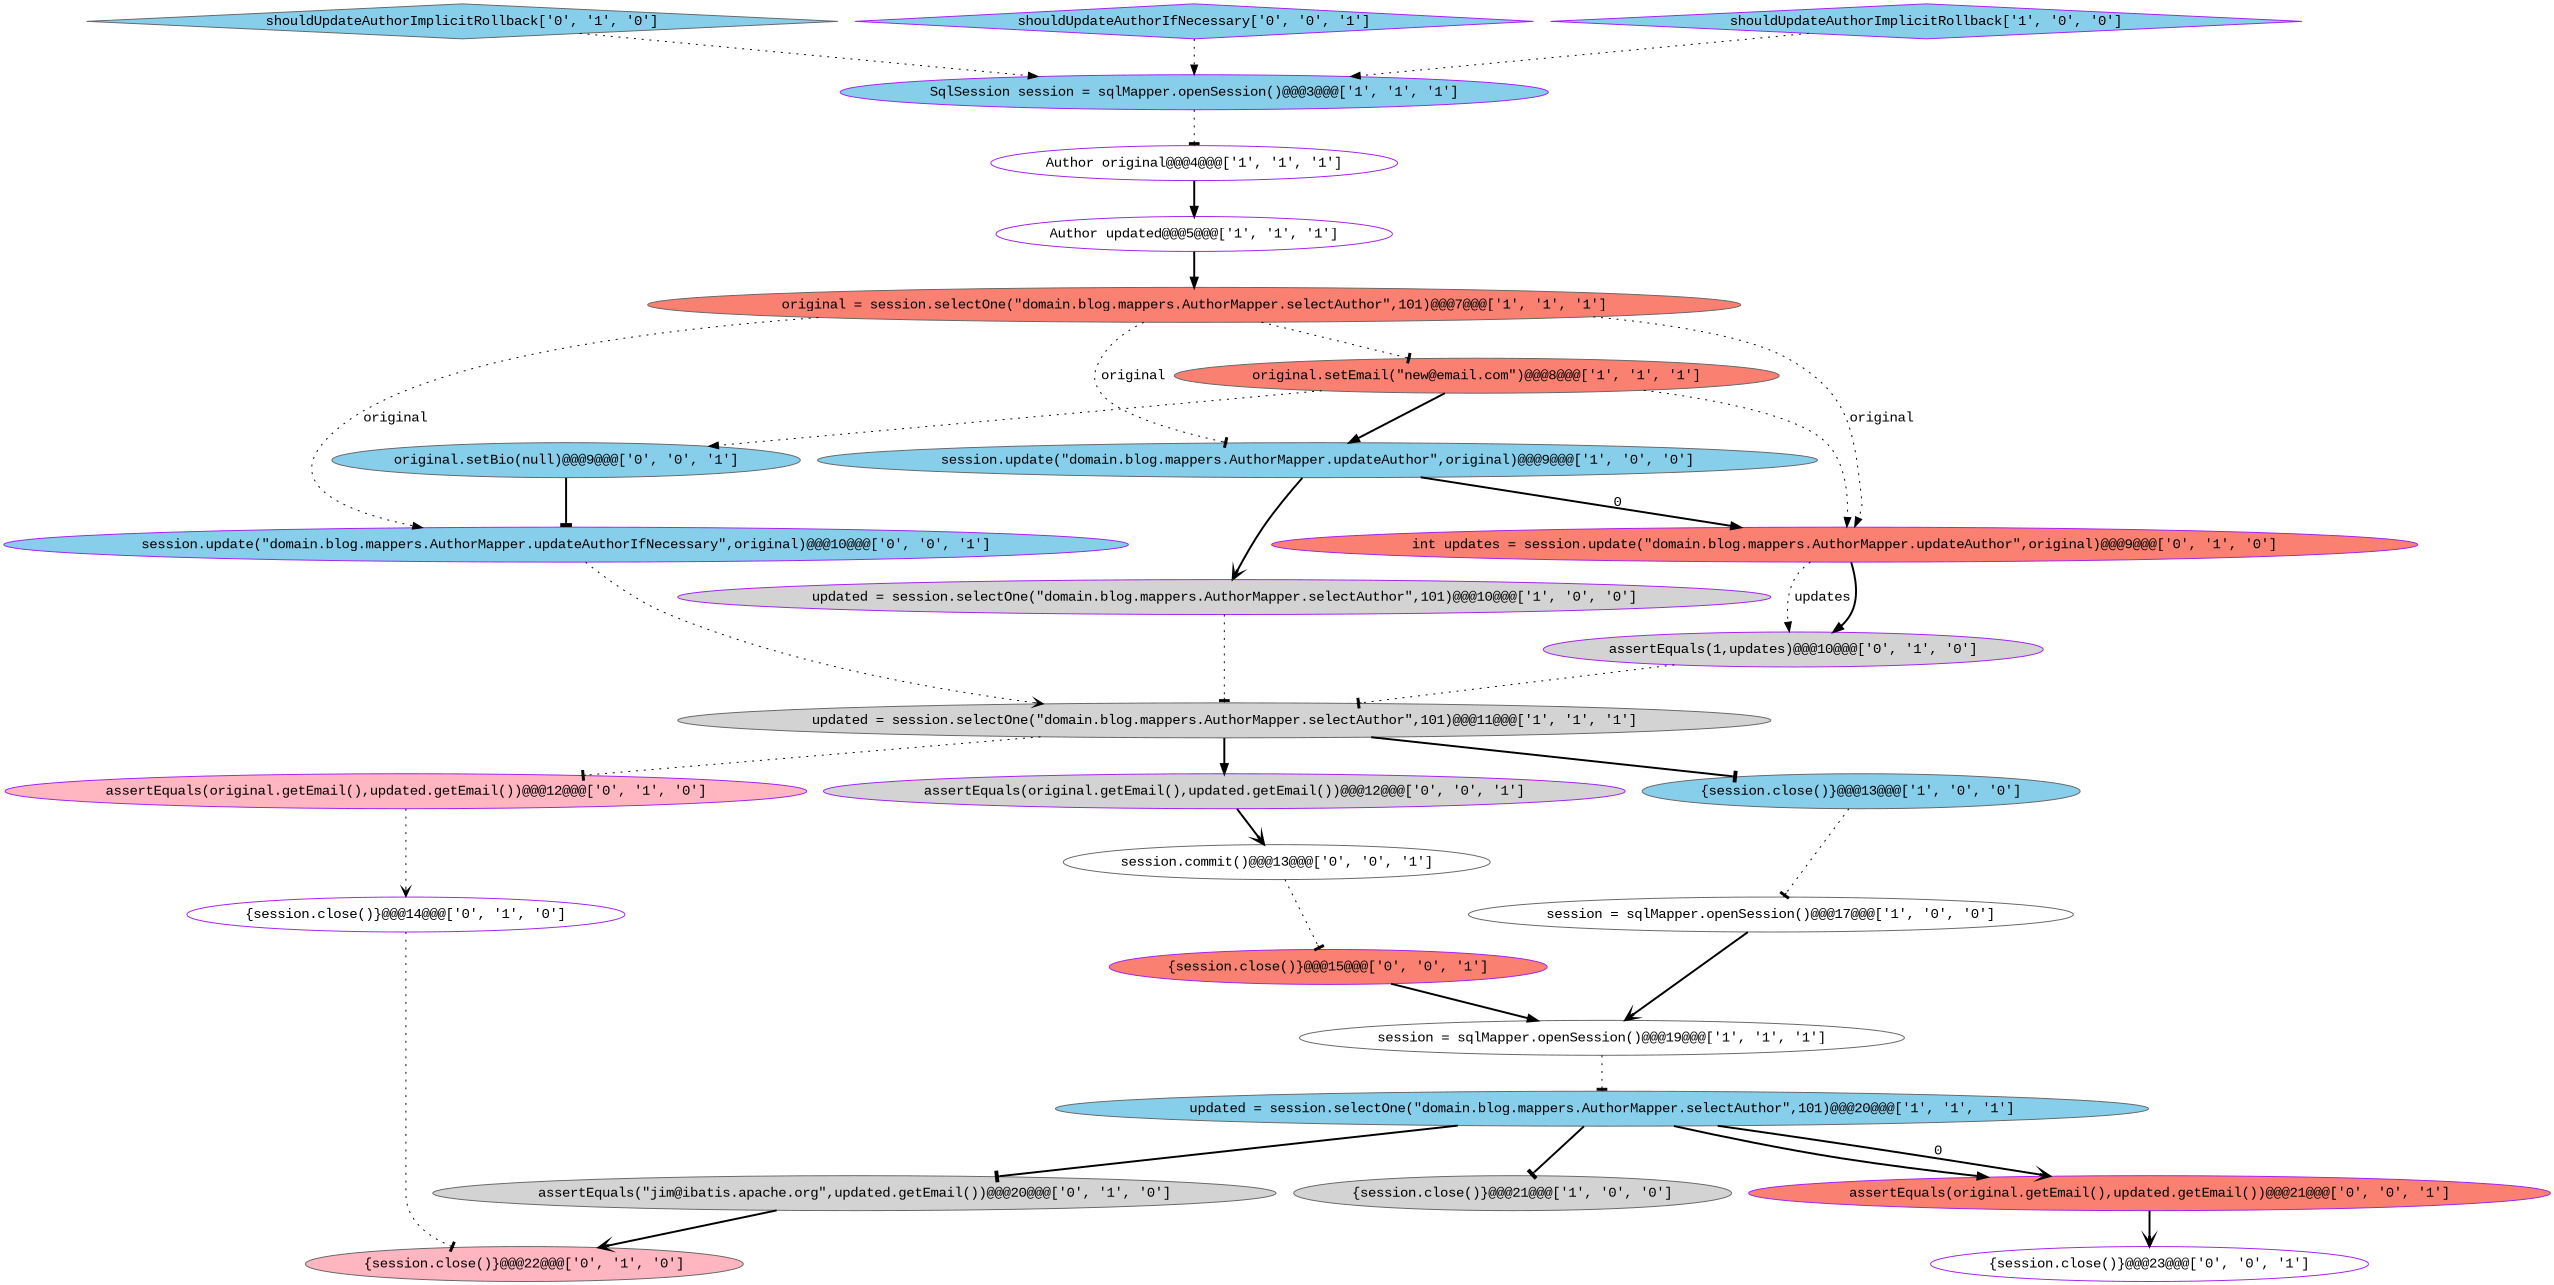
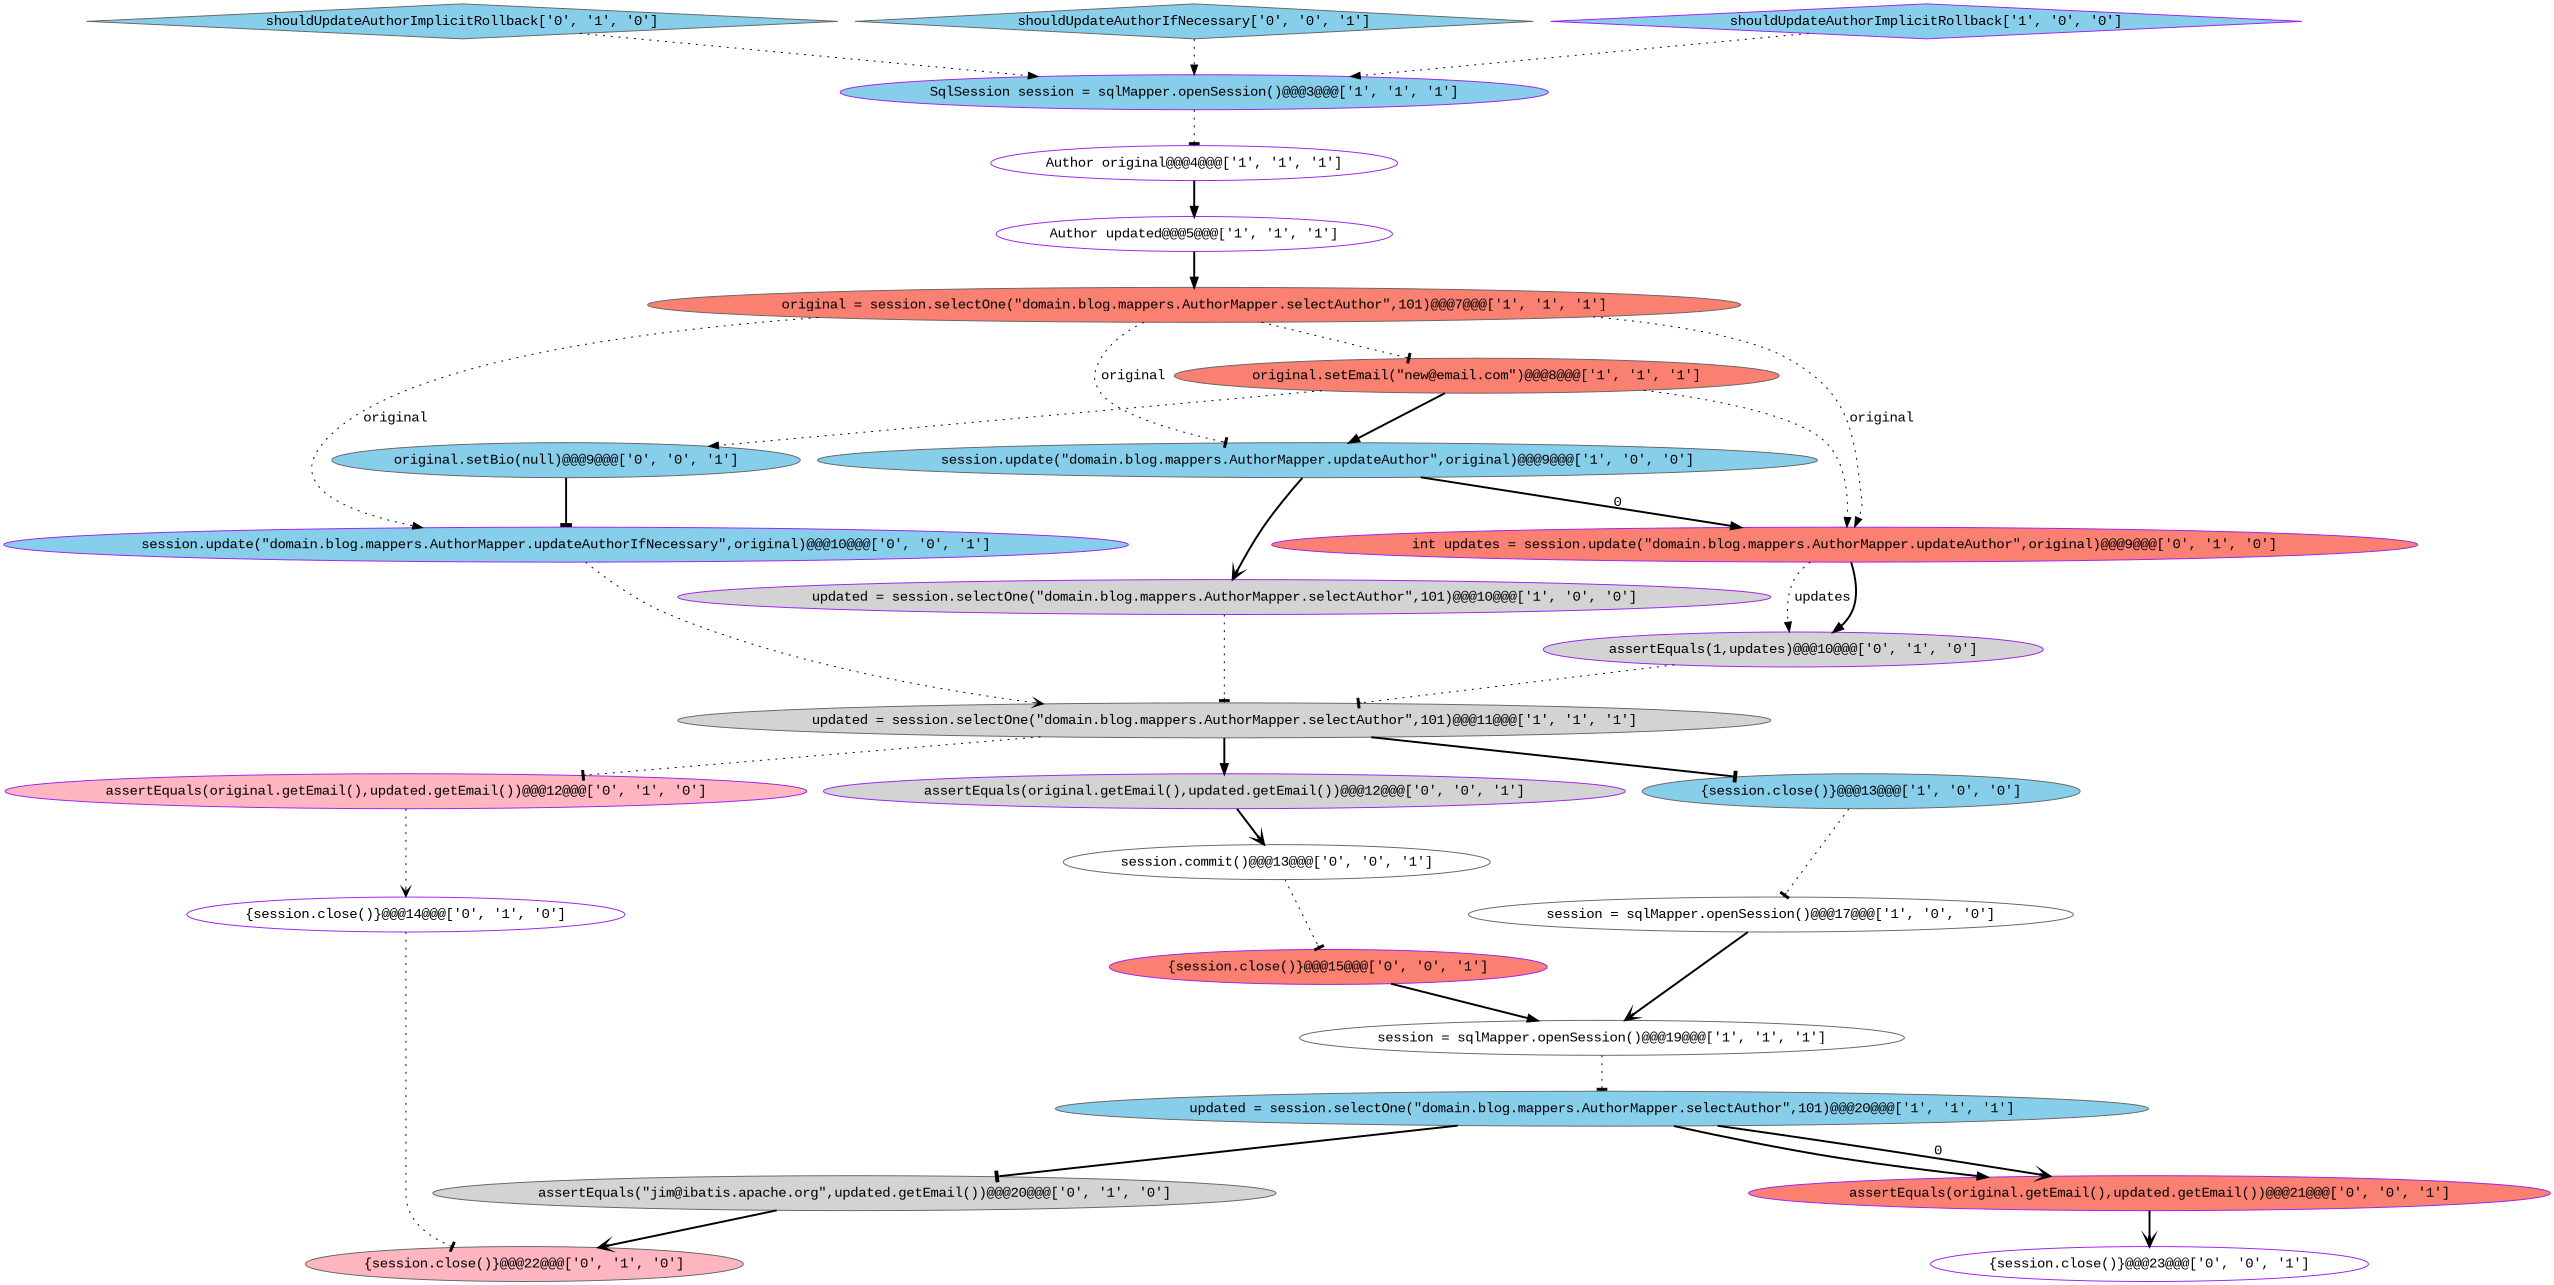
node "shouldUpdateAuthorIfNecessary['0', '0', '1']": color purple -> gray40
node "{session.close()}@@@21@@@['1', '0', '0']": removed
